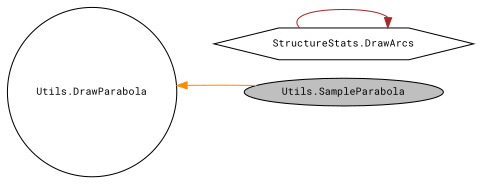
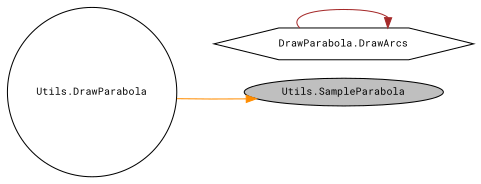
node "StructureStats.DrawArcs": label "StructureStats.DrawArcs" -> "DrawParabola.DrawArcs"
edge "Utils.SampleParabola" -> "Utils.DrawParabola": reversed
